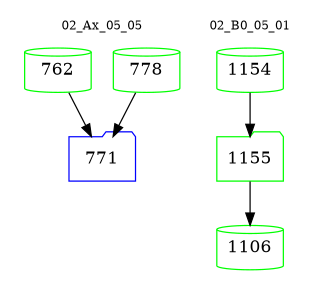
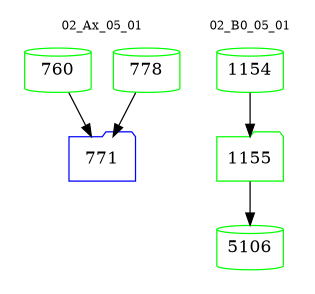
cluster "02_Ax_05_05": label "02_Ax_05_05" -> "02_Ax_05_01"
node "762": label "762" -> "760"
node "1106": label "1106" -> "5106"
